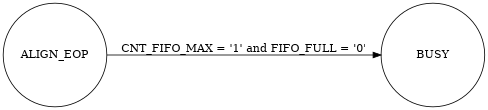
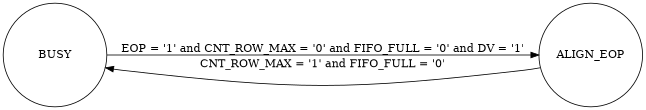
edge "ALIGN_EOP" -> "BUSY": label "CNT_FIFO_MAX = '1' and FIFO_FULL = '0'" -> "CNT_ROW_MAX = '1' and FIFO_FULL = '0'"
edge "BUSY" -> "ALIGN_EOP": added, label "EOP = '1' and CNT_ROW_MAX = '0' and FIFO_FULL = '0' and DV = '1'"
